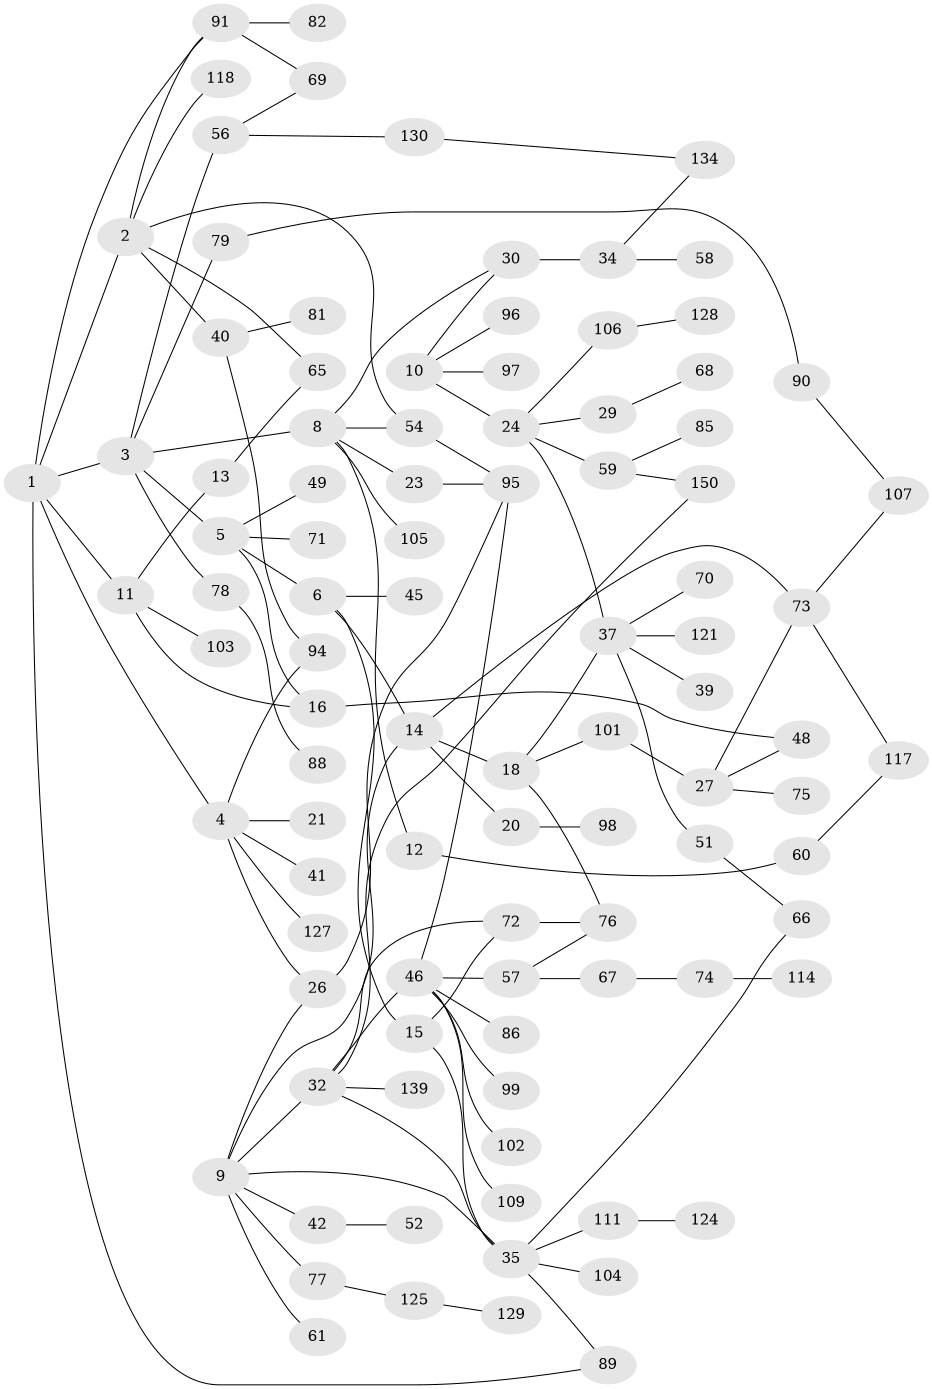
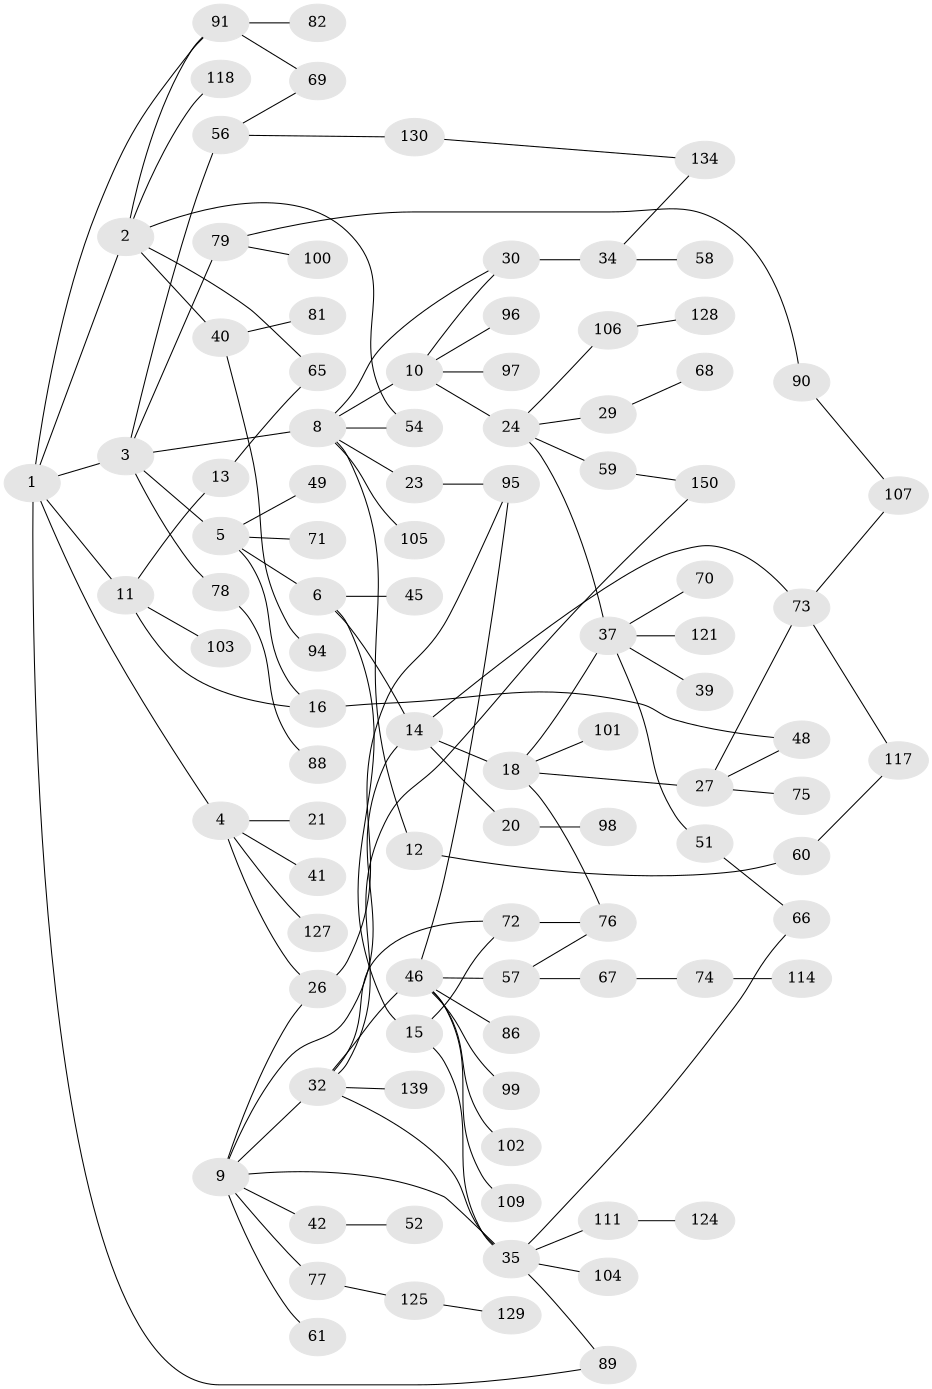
node "100": added
edge "10" -- "8": added
node "85": removed
edge "54" -- "95": removed
edge "94" -- "4": removed
edge "101" -- "27": now "18" -- "27"
